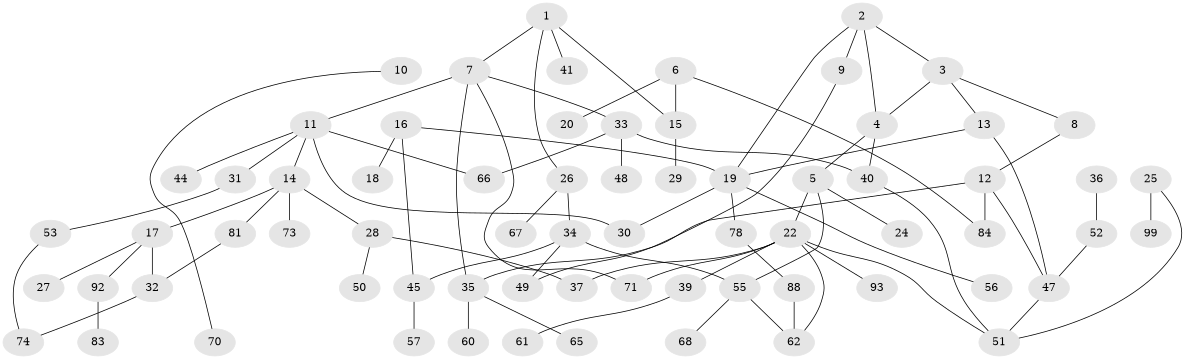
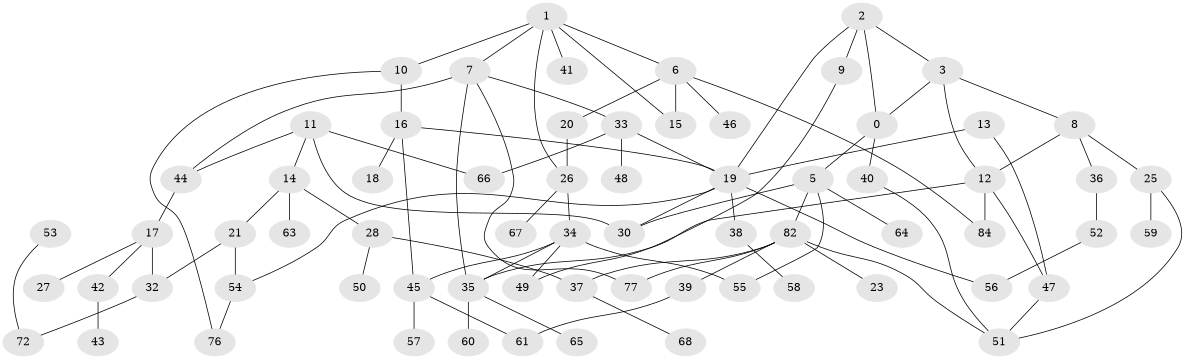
edge "1" -- "10": added
edge "1" -- "6": added
edge "7" -- "11": now "7" -- "44"
edge "10" -- "16": added
edge "3" -- "13": now "3" -- "12"
node "46": added
node "4": label "4" -> "0"
edge "33" -- "40": now "33" -- "19"
edge "8" -- "36": added
edge "8" -- "25": added
edge "20" -- "26": added
node "31": removed
node "29": removed
edge "5" -- "30": added
edge "14" -- "17": now "44" -- "17"
node "81": label "81" -> "21"
node "73": label "73" -> "63"
node "78": label "78" -> "38"
node "22": label "22" -> "82"
node "24": label "24" -> "64"
node "99": label "99" -> "59"
edge "34" -- "35": added
edge "52" -- "47": now "52" -- "56"
node "92": label "92" -> "42"
node "54": added
node "71": label "71" -> "77"
node "88": label "88" -> "58"
node "93": label "93" -> "23"
edge "45" -- "61": added
edge "55" -- "68": now "37" -- "68"
node "74": label "74" -> "72"
node "83": label "83" -> "43"
node "70": label "70" -> "76"
node "62": removed
